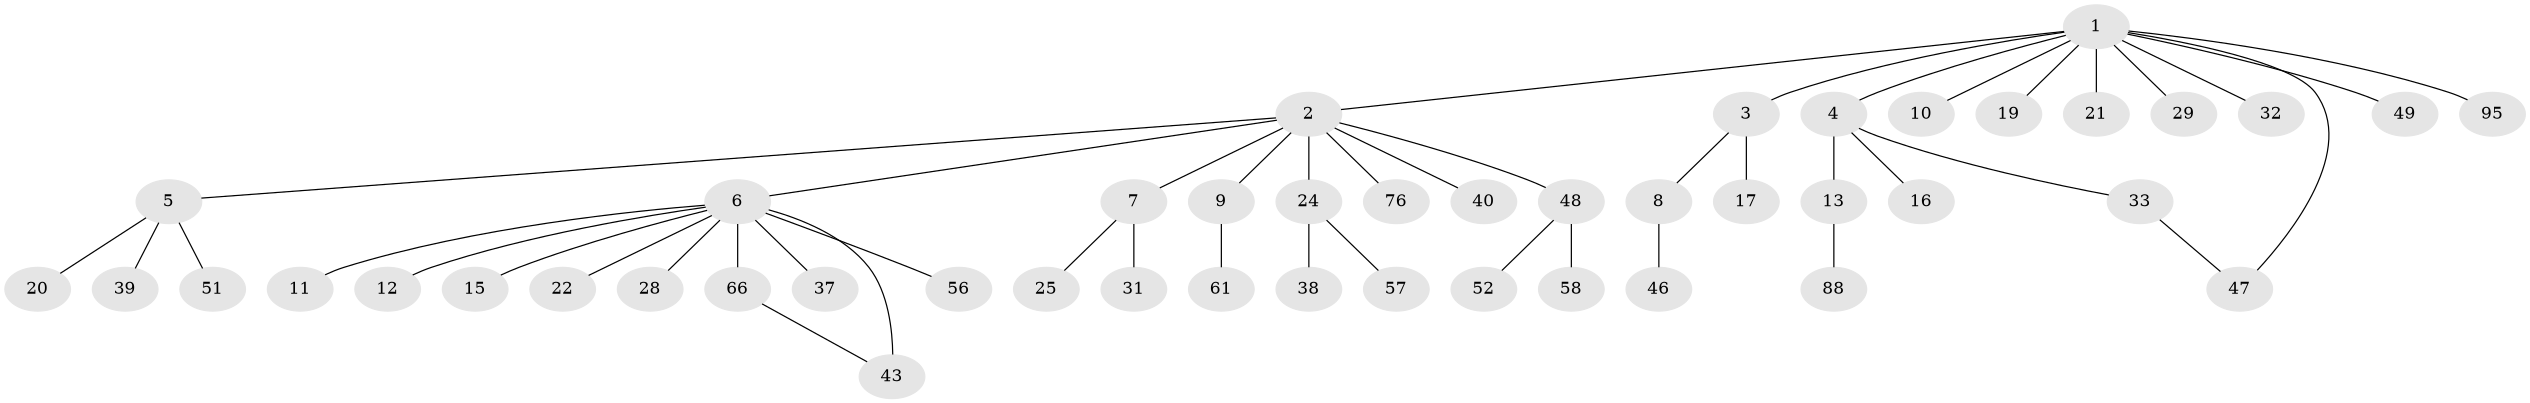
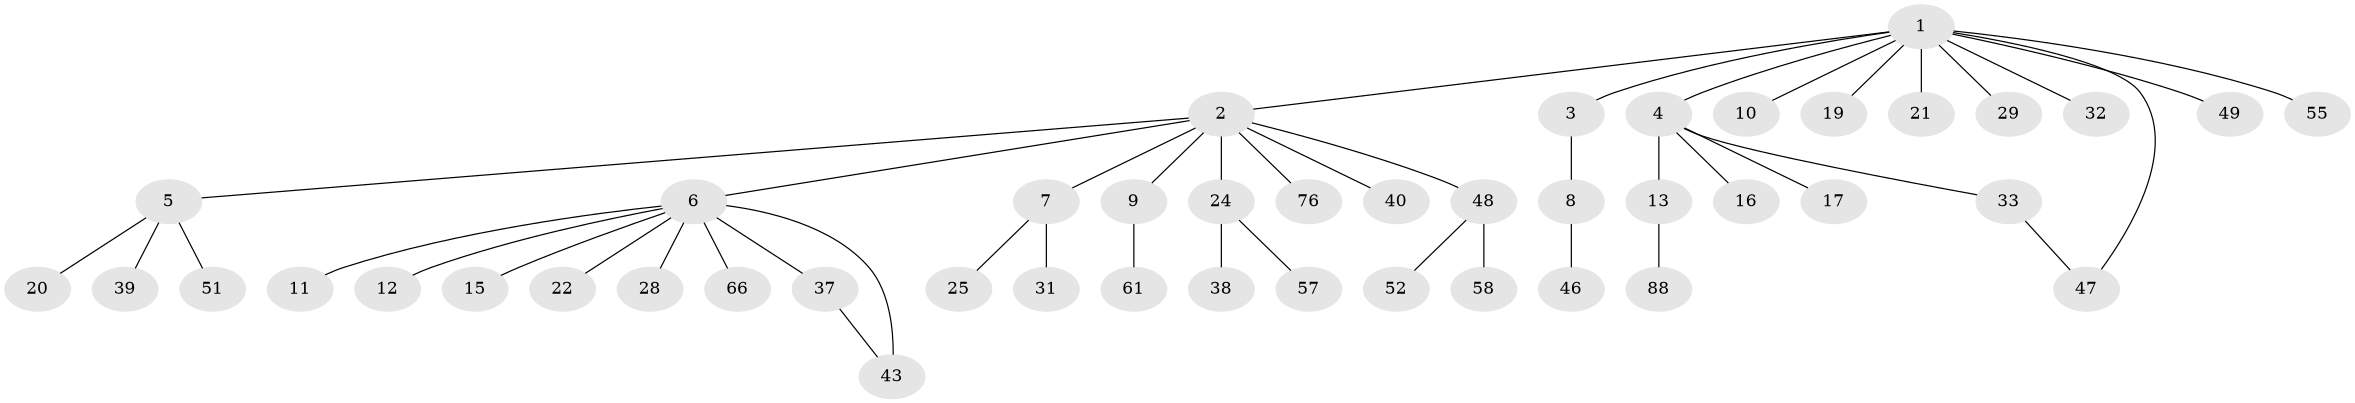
node "95": label "95" -> "55"
edge "3" -- "17": now "4" -- "17"
node "56": removed
edge "66" -- "43": now "37" -- "43"
